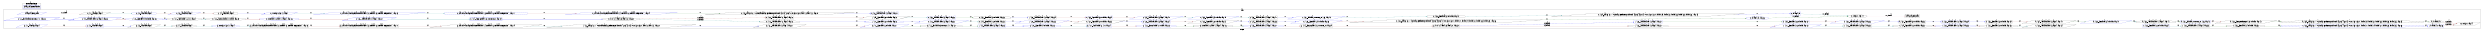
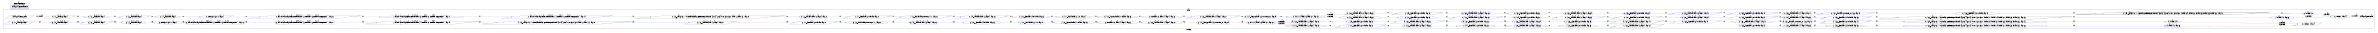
node "0::  %7 = fpext float %6 to double, !dbg !21": added
node "9::  %38 = fpext getelementptr %37 to double, !dbg !42": label "9::  %38 = fpext getelementptr %37 to double, !dbg !42" -> "9::  %38 = fpext float %37 to double, !dbg !42"
